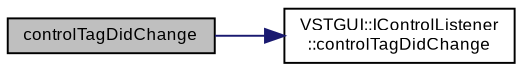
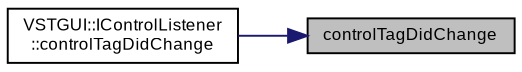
edge "controlTagDidChange" -> "VSTGUI::IControlListener ::controlTagDidChange": reversed
